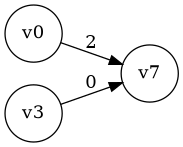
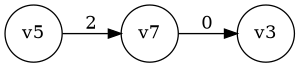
node "v0": label "v0" -> "v5"
edge "v3" -> "v7": reversed
